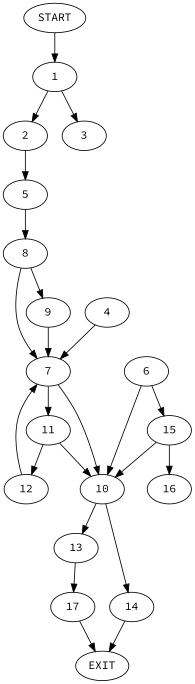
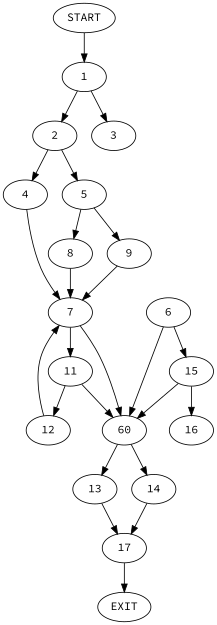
edge "2" -> "4": added
edge "8" -> "9": now "5" -> "9"
node "10": label "10" -> "60"
edge "14" -> "EXIT": now "14" -> "17"
